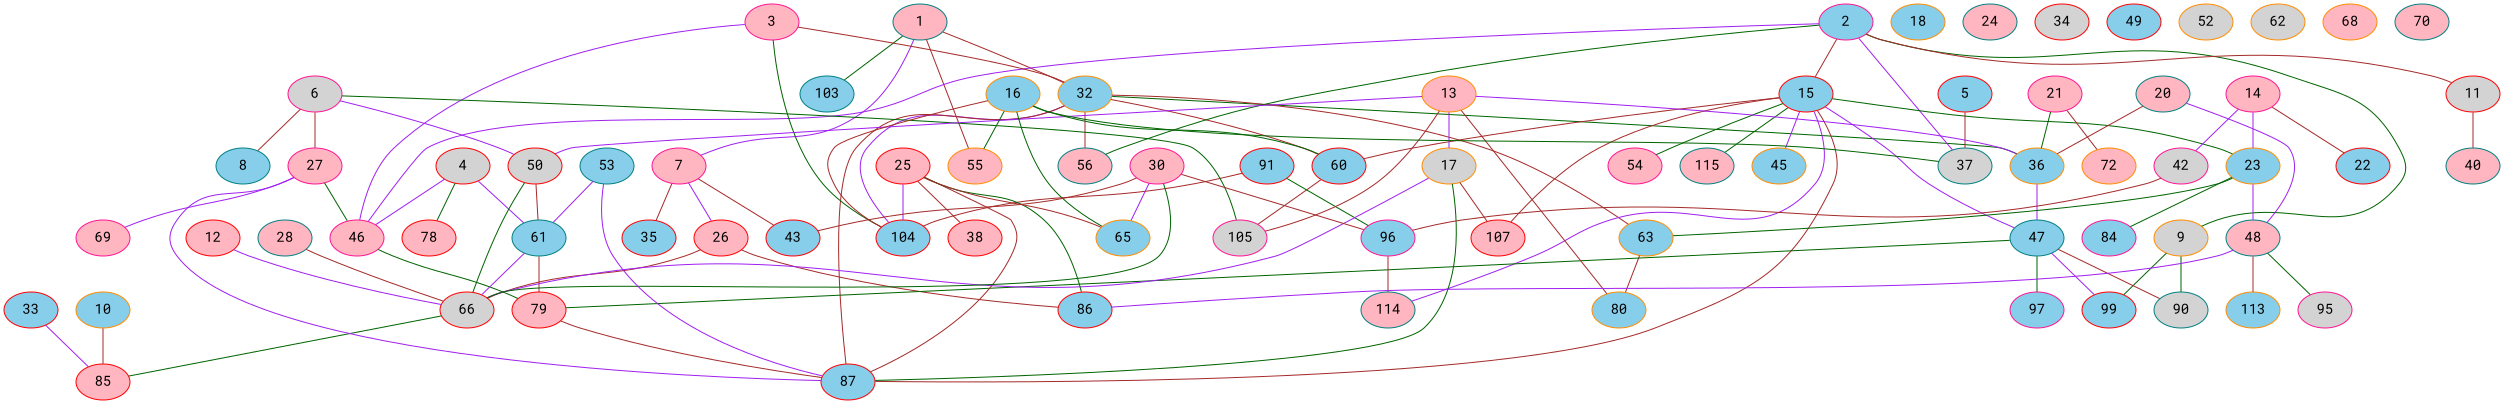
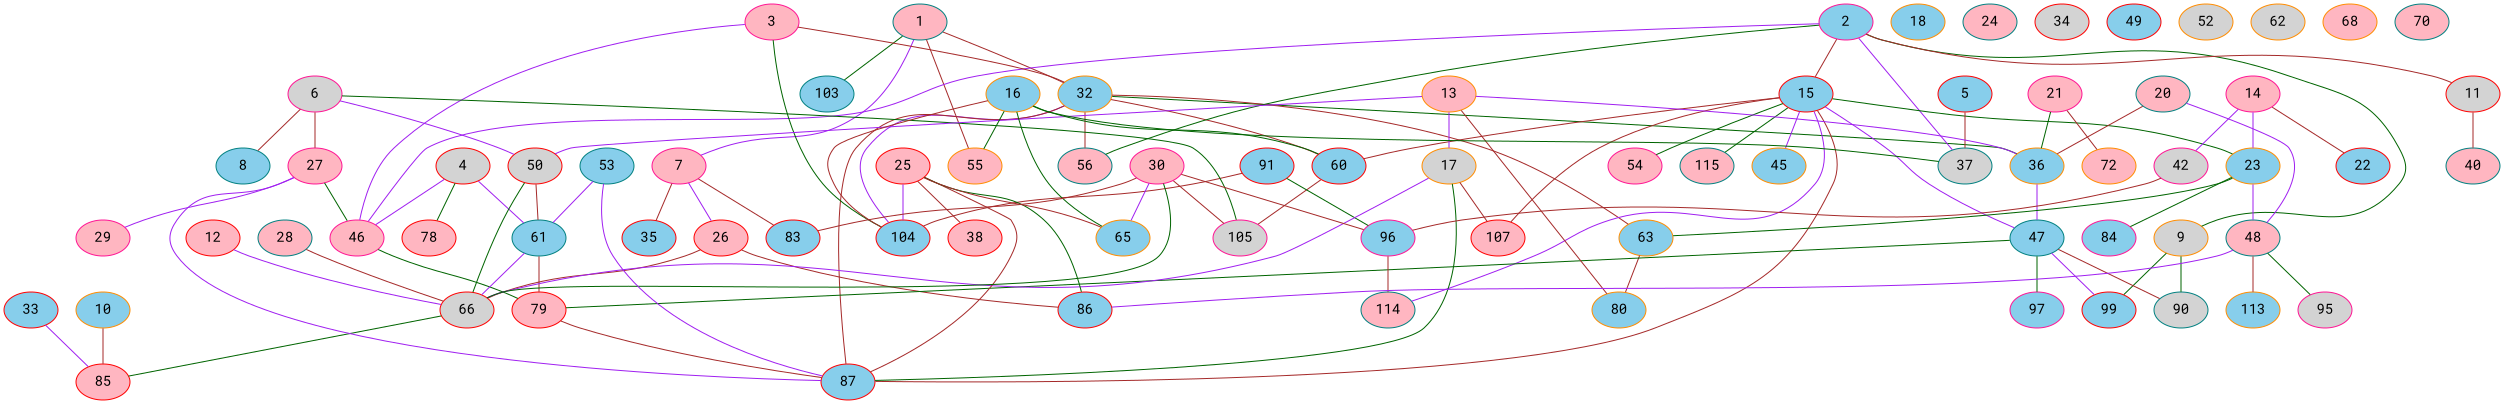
edge "13" -- "105": now "30" -- "105"
node "69": label "69" -> "29"
node "43": label "43" -> "83"
